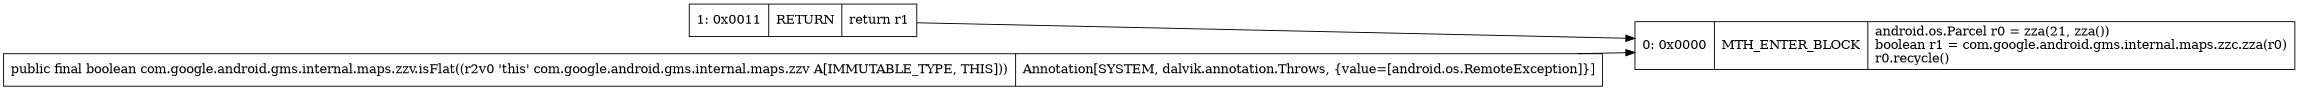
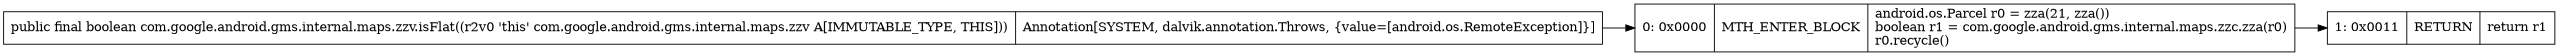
edge "1: 0x0011" -> "0: 0x0000": reversed
